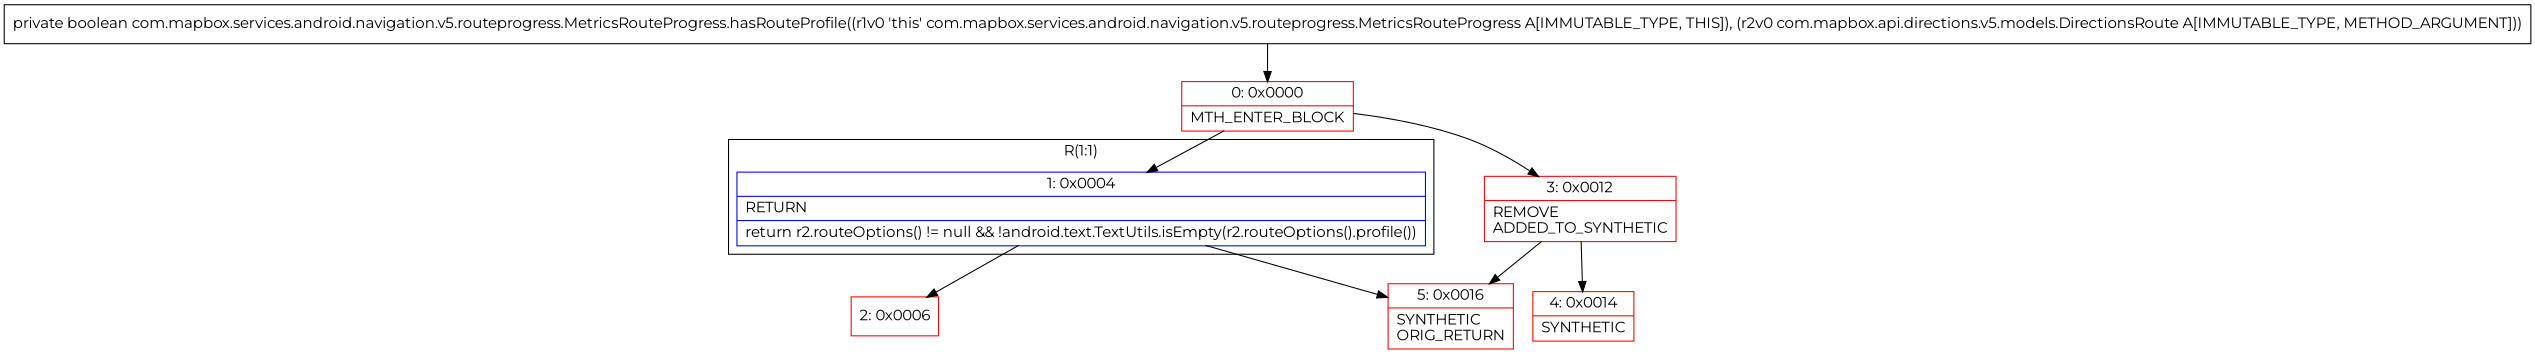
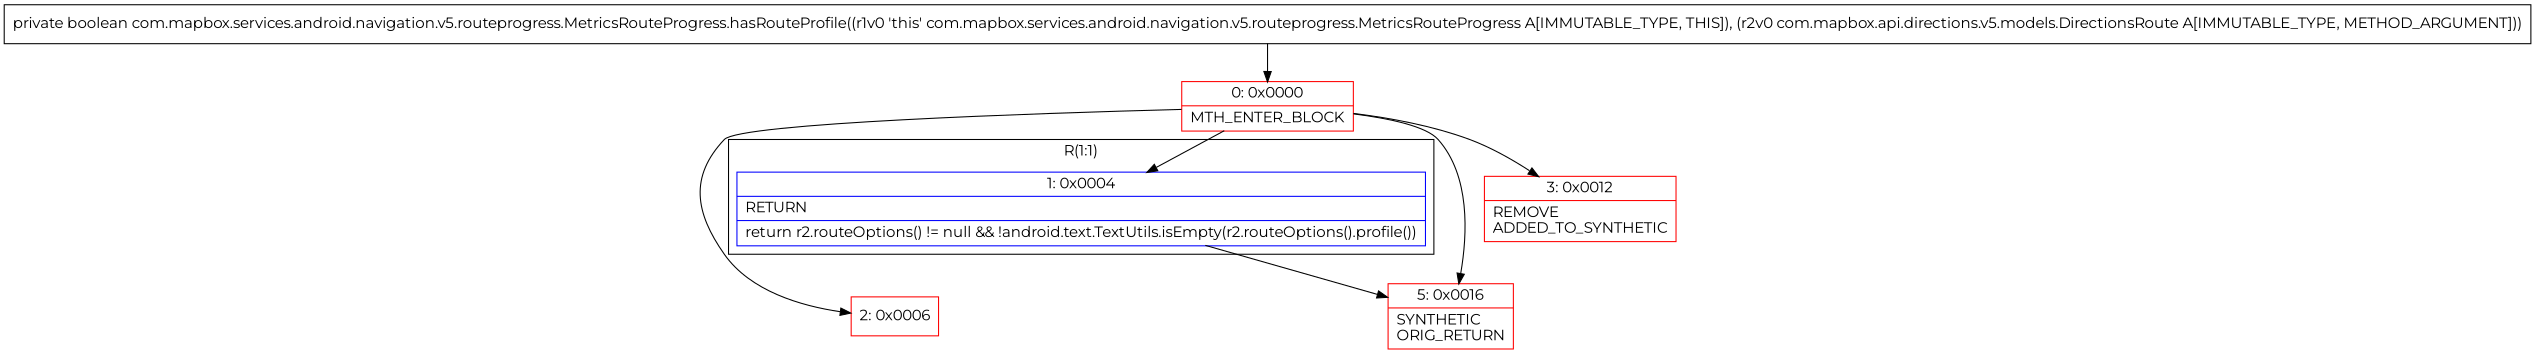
edge "3: 0x0012" -> "5: 0x0016": now "0: 0x0000" -> "5: 0x0016"
edge "1: 0x0004" -> "2: 0x0006": now "0: 0x0000" -> "2: 0x0006"
node "4: 0x0014": removed
